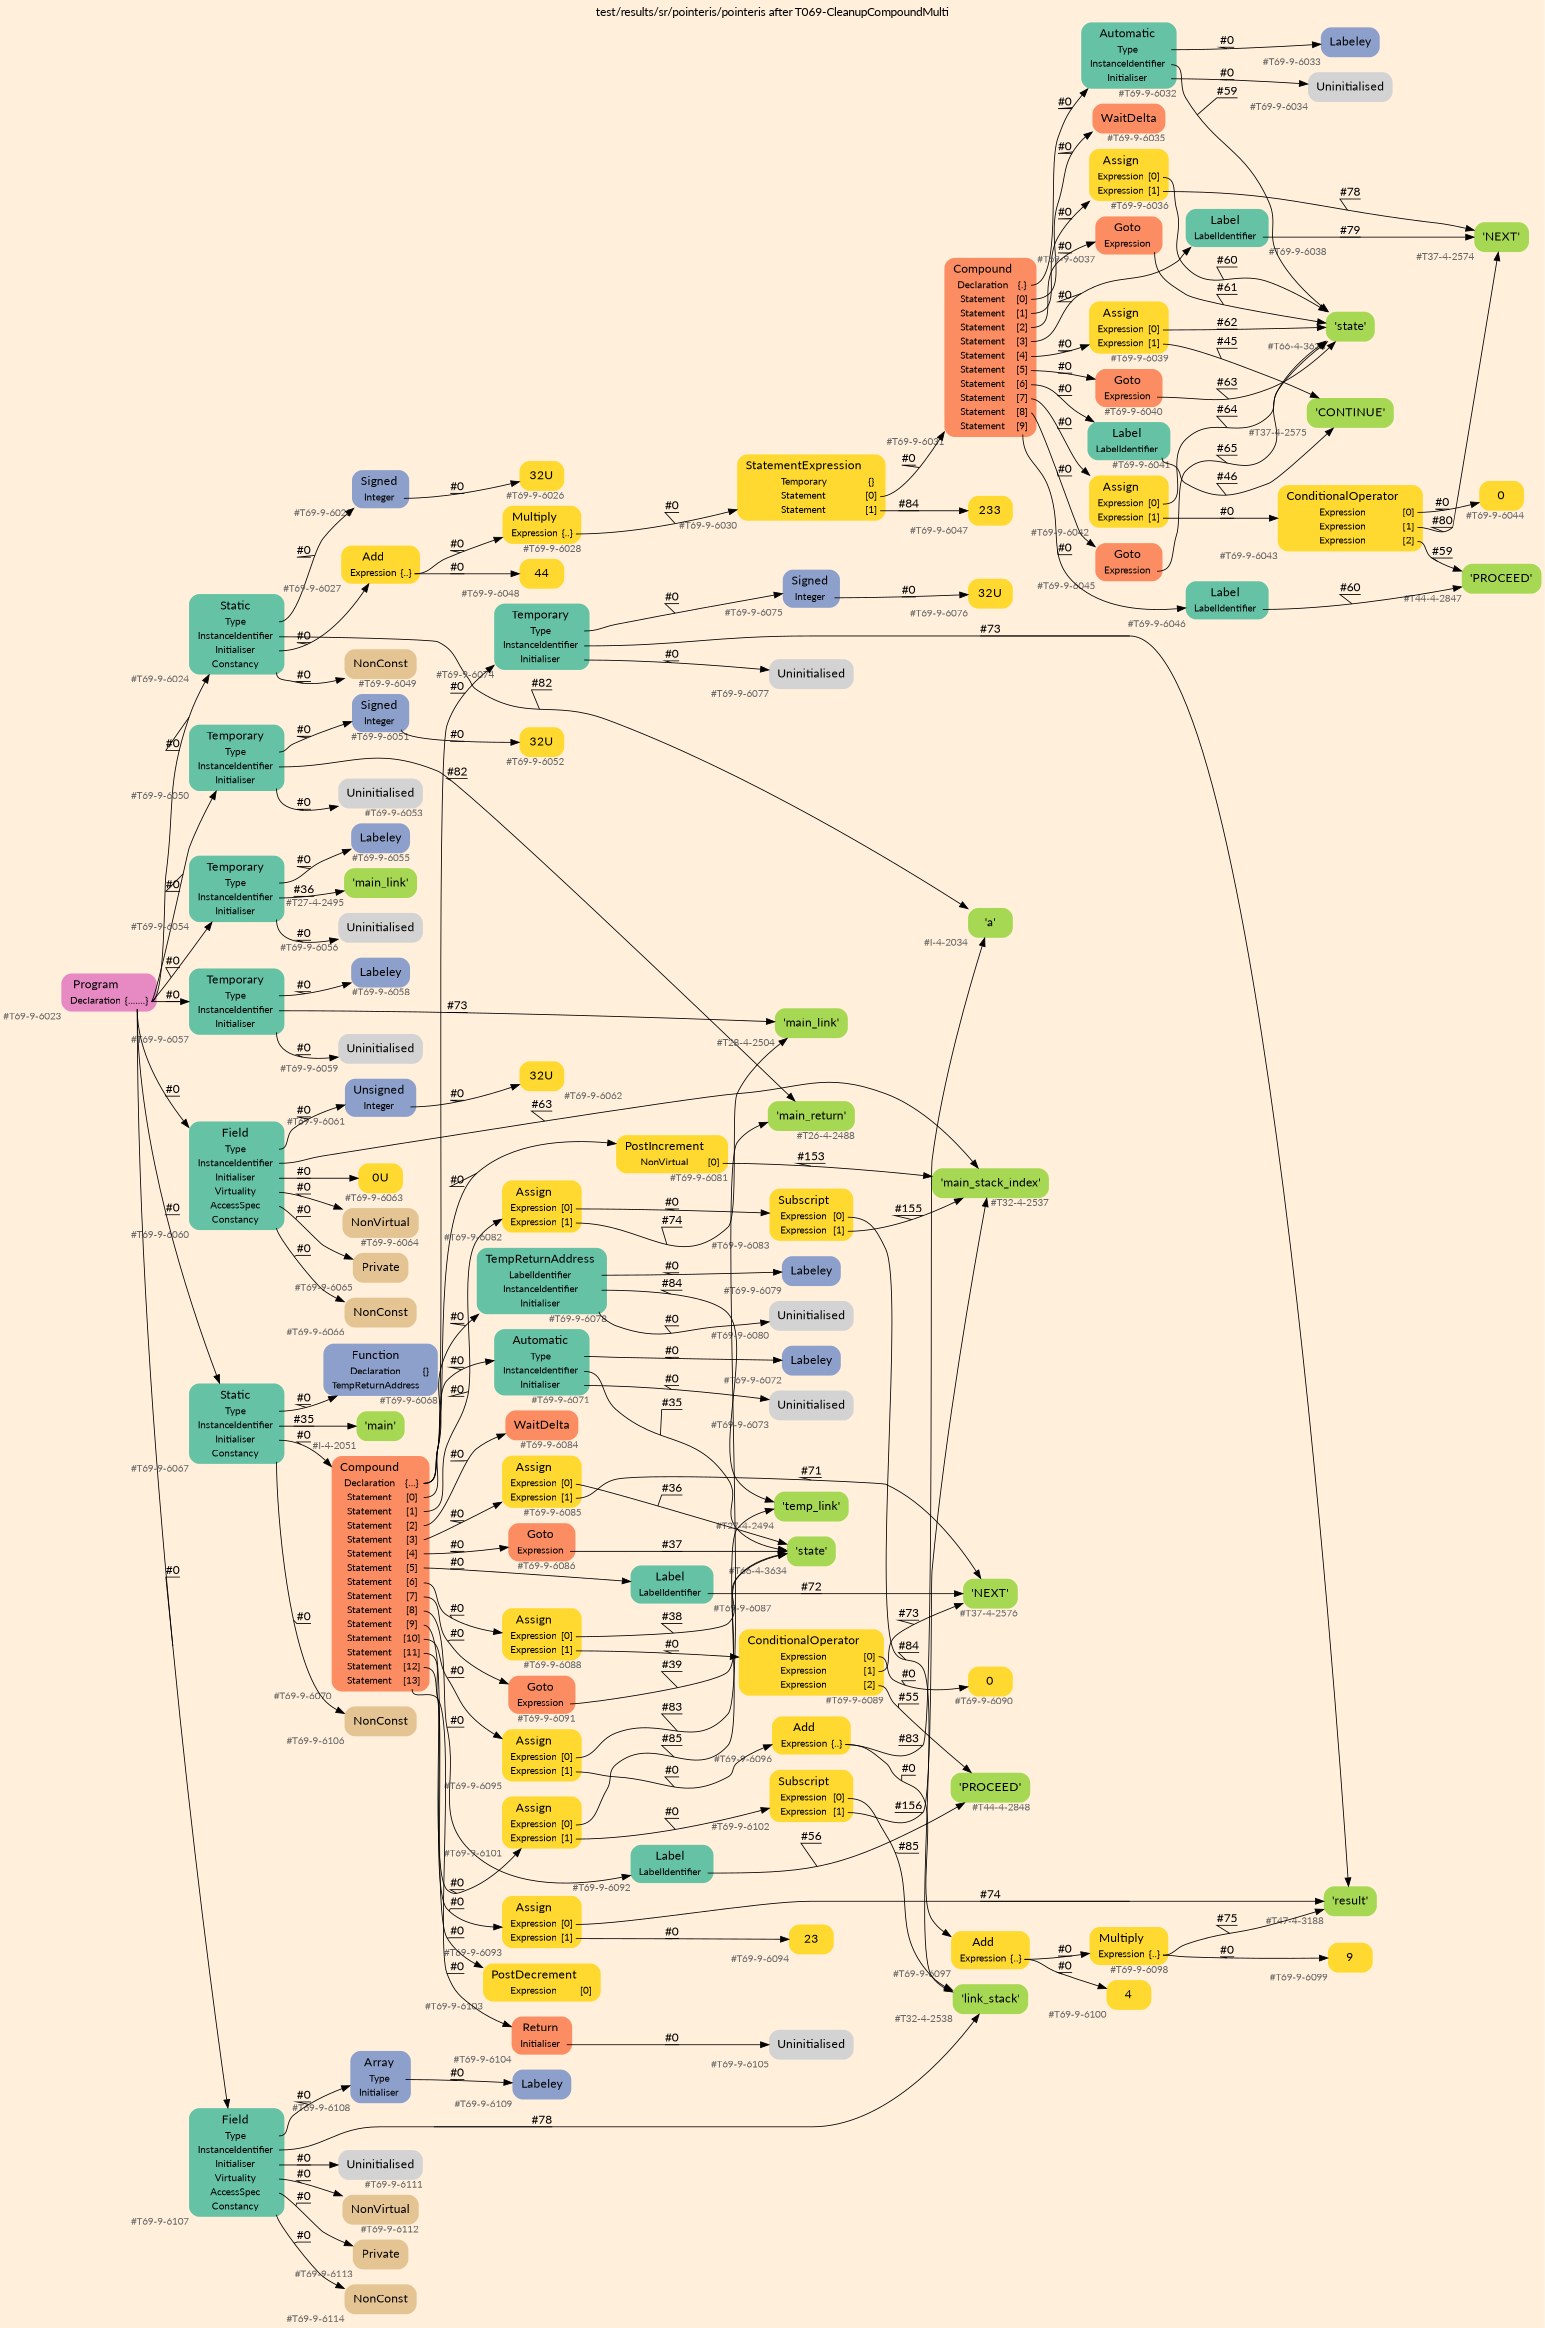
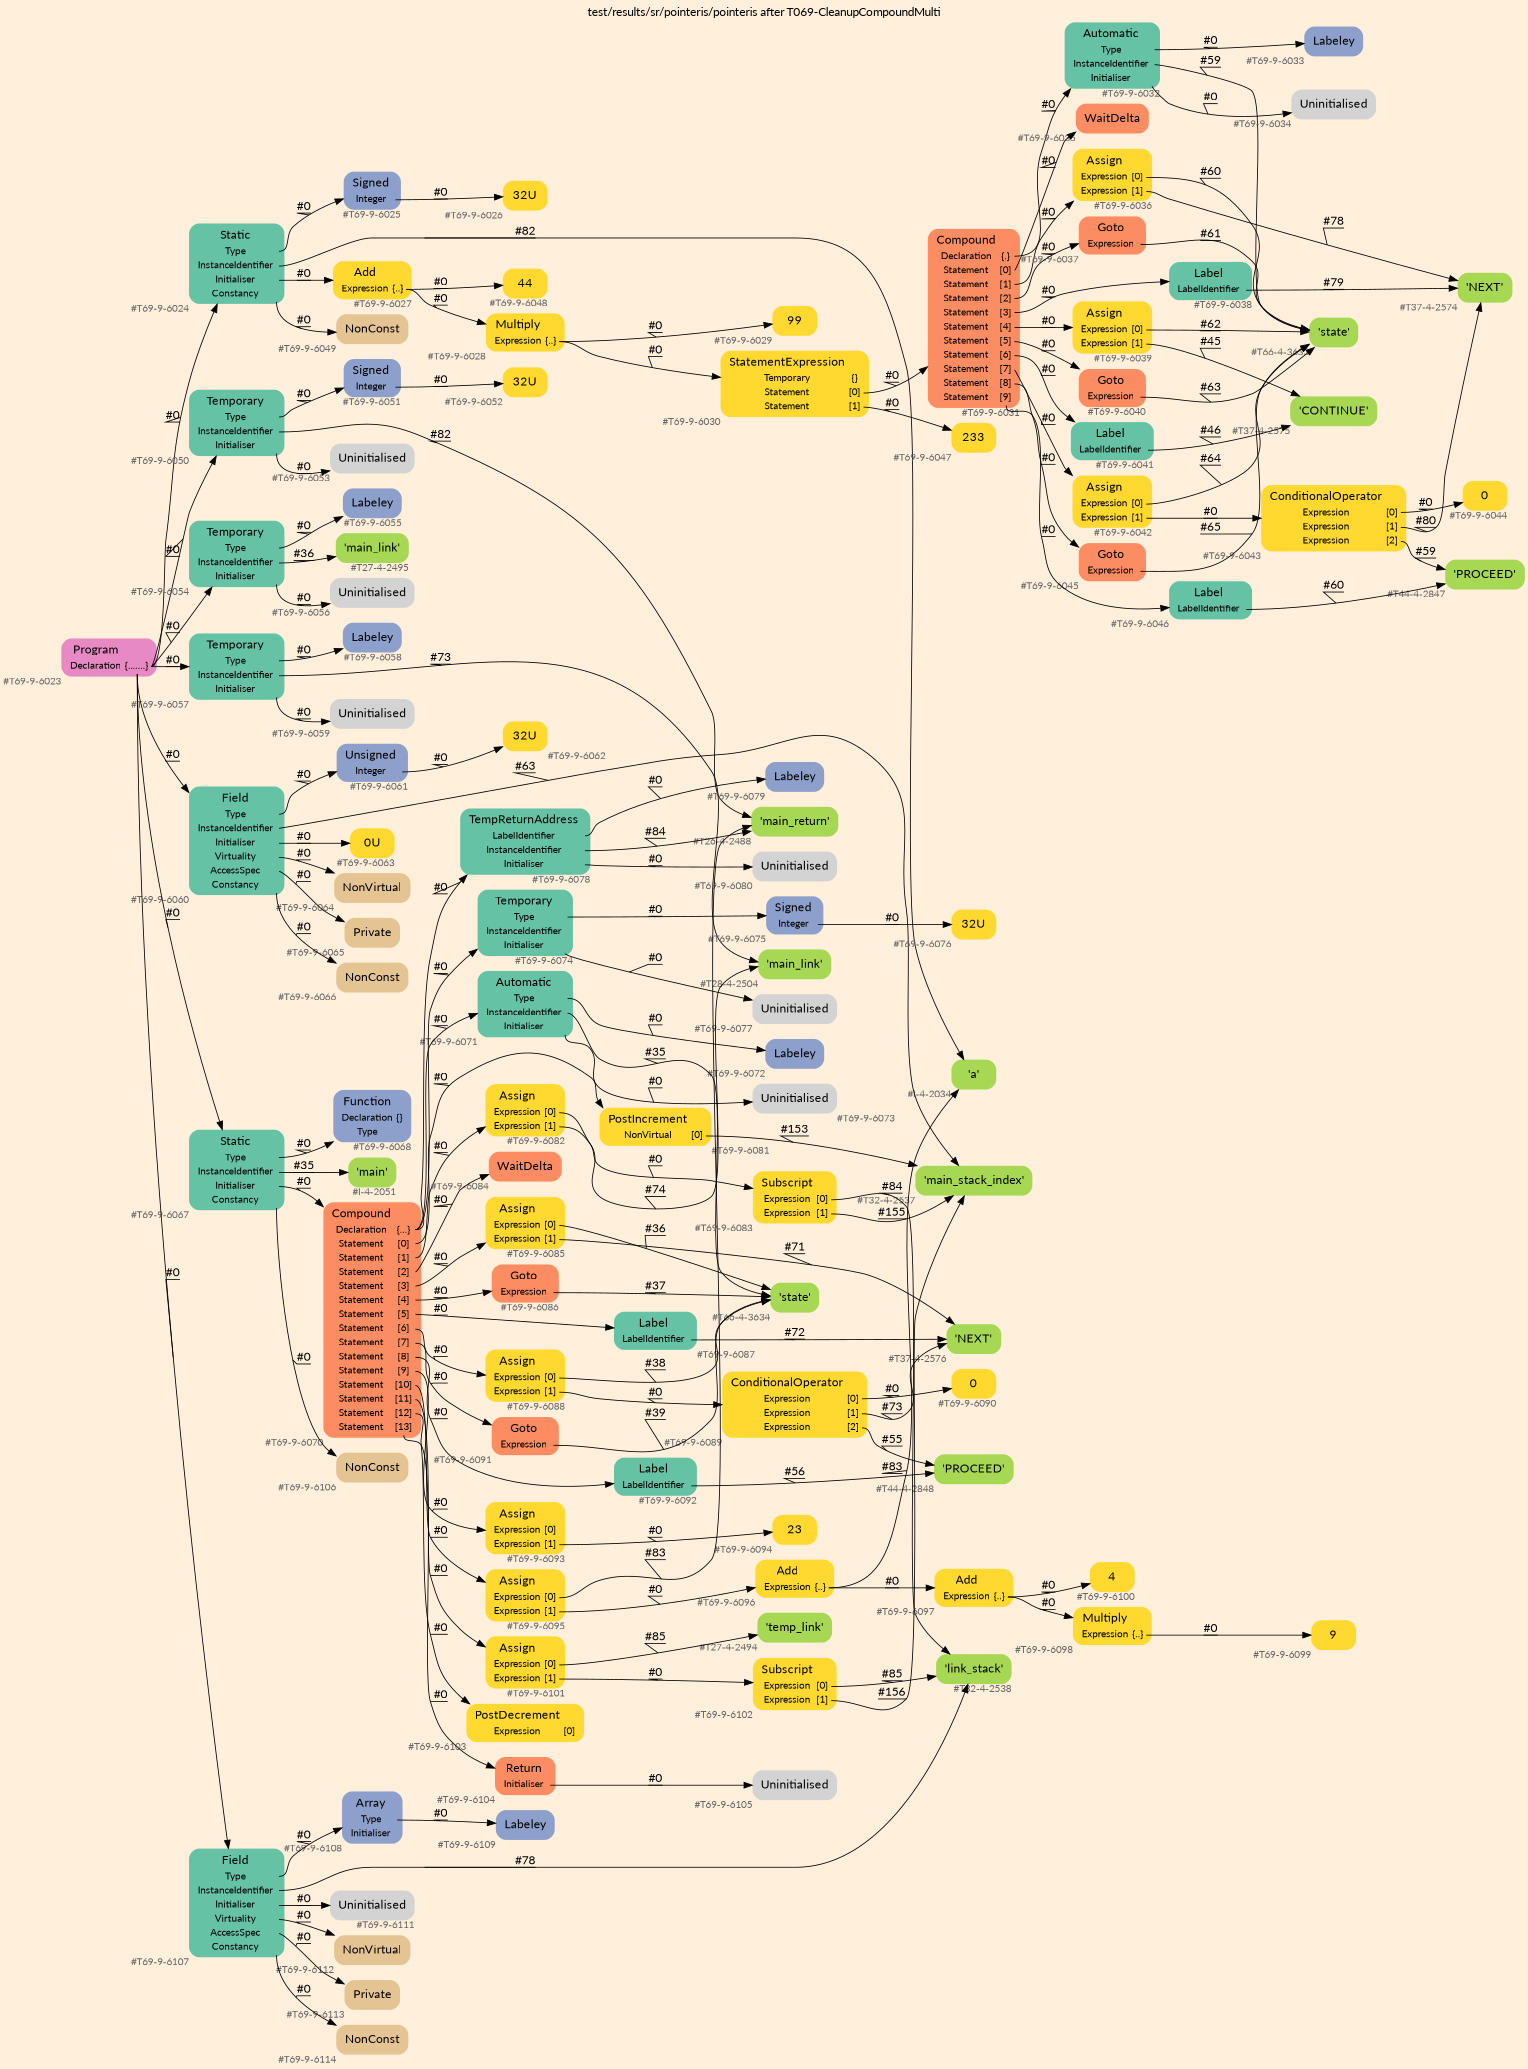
node "99": added
edge "StatementExpression" -> "233": label "#84" -> "#0"
edge "TempReturnAddress" -> "'temp_link'": now "TempReturnAddress" -> "'main_return'"
node "Function": text "TempReturnAddress" -> "Type"
node "'result'": removed
